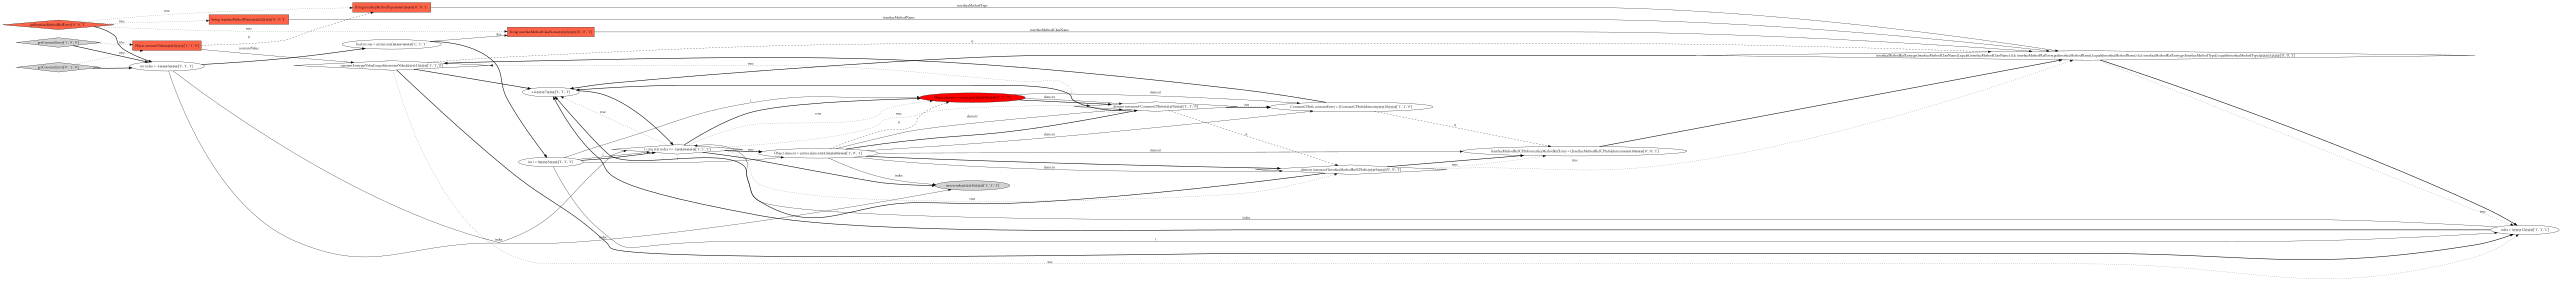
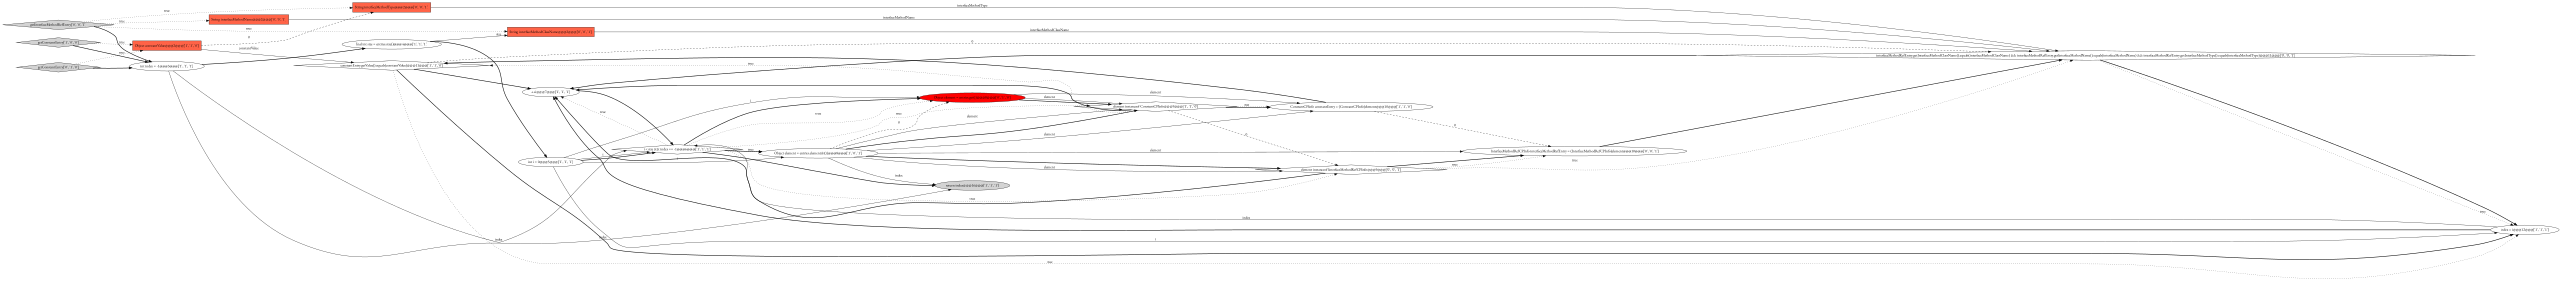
node "getInterfaceMethodRefEntry['0', '0', '1']": fillcolor tomato -> lightgray
